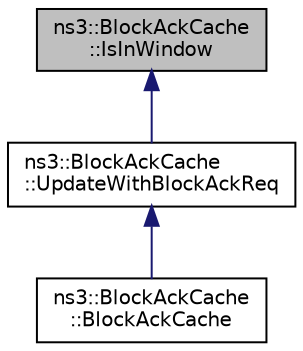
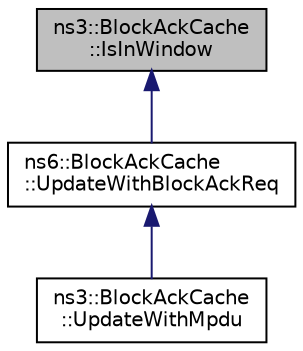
node "ns3::BlockAckCache ::UpdateWithBlockAckReq": label "ns3::BlockAckCache ::UpdateWithBlockAckReq" -> "ns6::BlockAckCache ::UpdateWithBlockAckReq"
node "ns3::BlockAckCache ::BlockAckCache": label "ns3::BlockAckCache ::BlockAckCache" -> "ns3::BlockAckCache ::UpdateWithMpdu"
